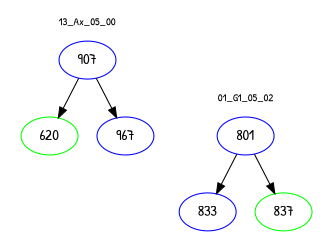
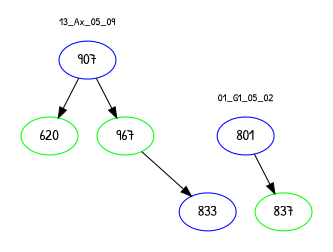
cluster "13_Ax_05_00": label "13_Ax_05_00" -> "13_Ax_05_09"
node "967": color blue -> green
edge "801" -> "833": now "967" -> "833"
